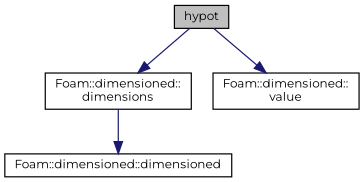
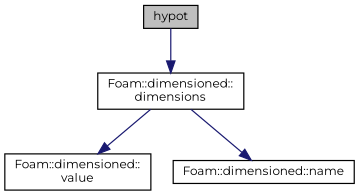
edge "hypot" -> "Foam::dimensioned:: value": now "Foam::dimensioned:: dimensions" -> "Foam::dimensioned:: value"
node "Foam::dimensioned::dimensioned": label "Foam::dimensioned::dimensioned" -> "Foam::dimensioned::name"
